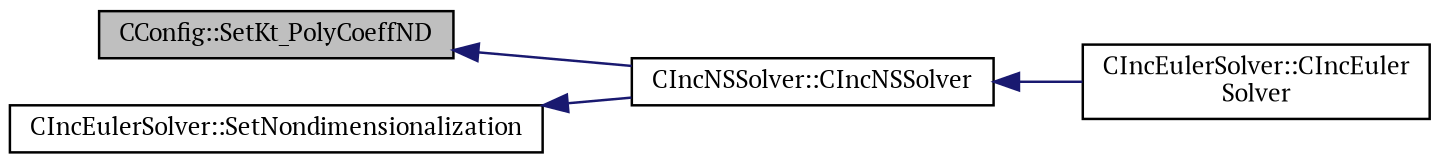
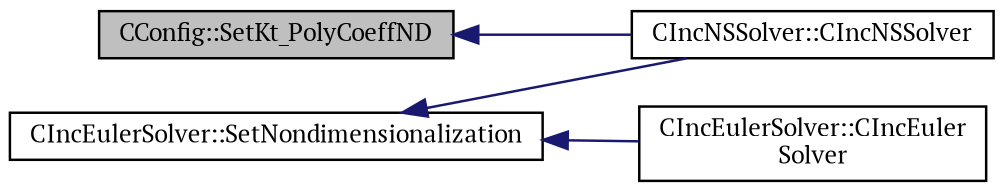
edge "CIncEulerSolver::CIncEuler Solver" -> "CIncNSSolver::CIncNSSolver": now "CIncEulerSolver::CIncEuler Solver" -> "CIncEulerSolver::SetNondimensionalization"
